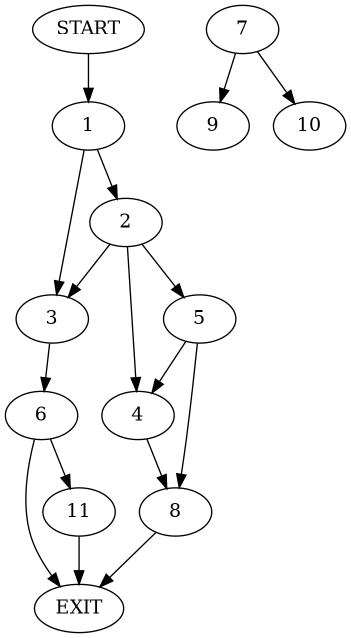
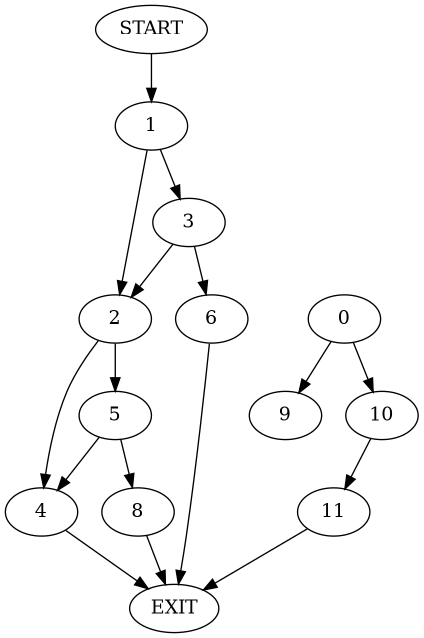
node "7": label "7" -> "0"
edge "2" -> "3": reversed
edge "6" -> "11": now "10" -> "11"
edge "4" -> "8": now "4" -> "EXIT"
